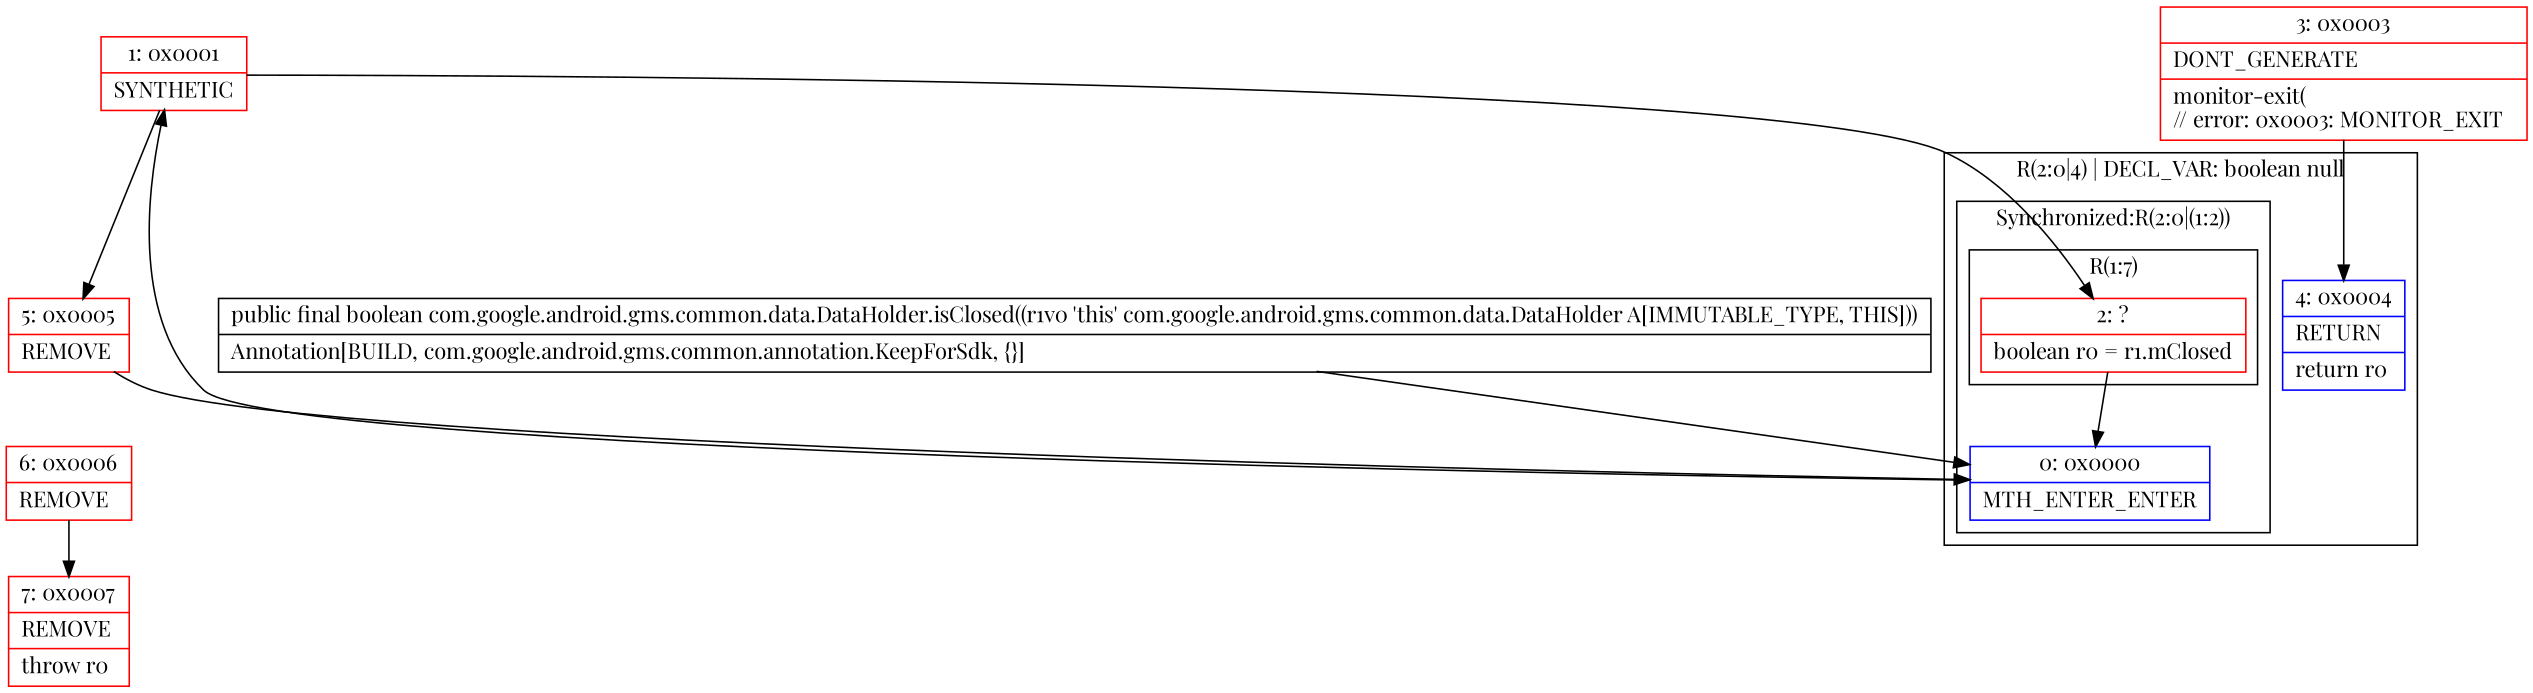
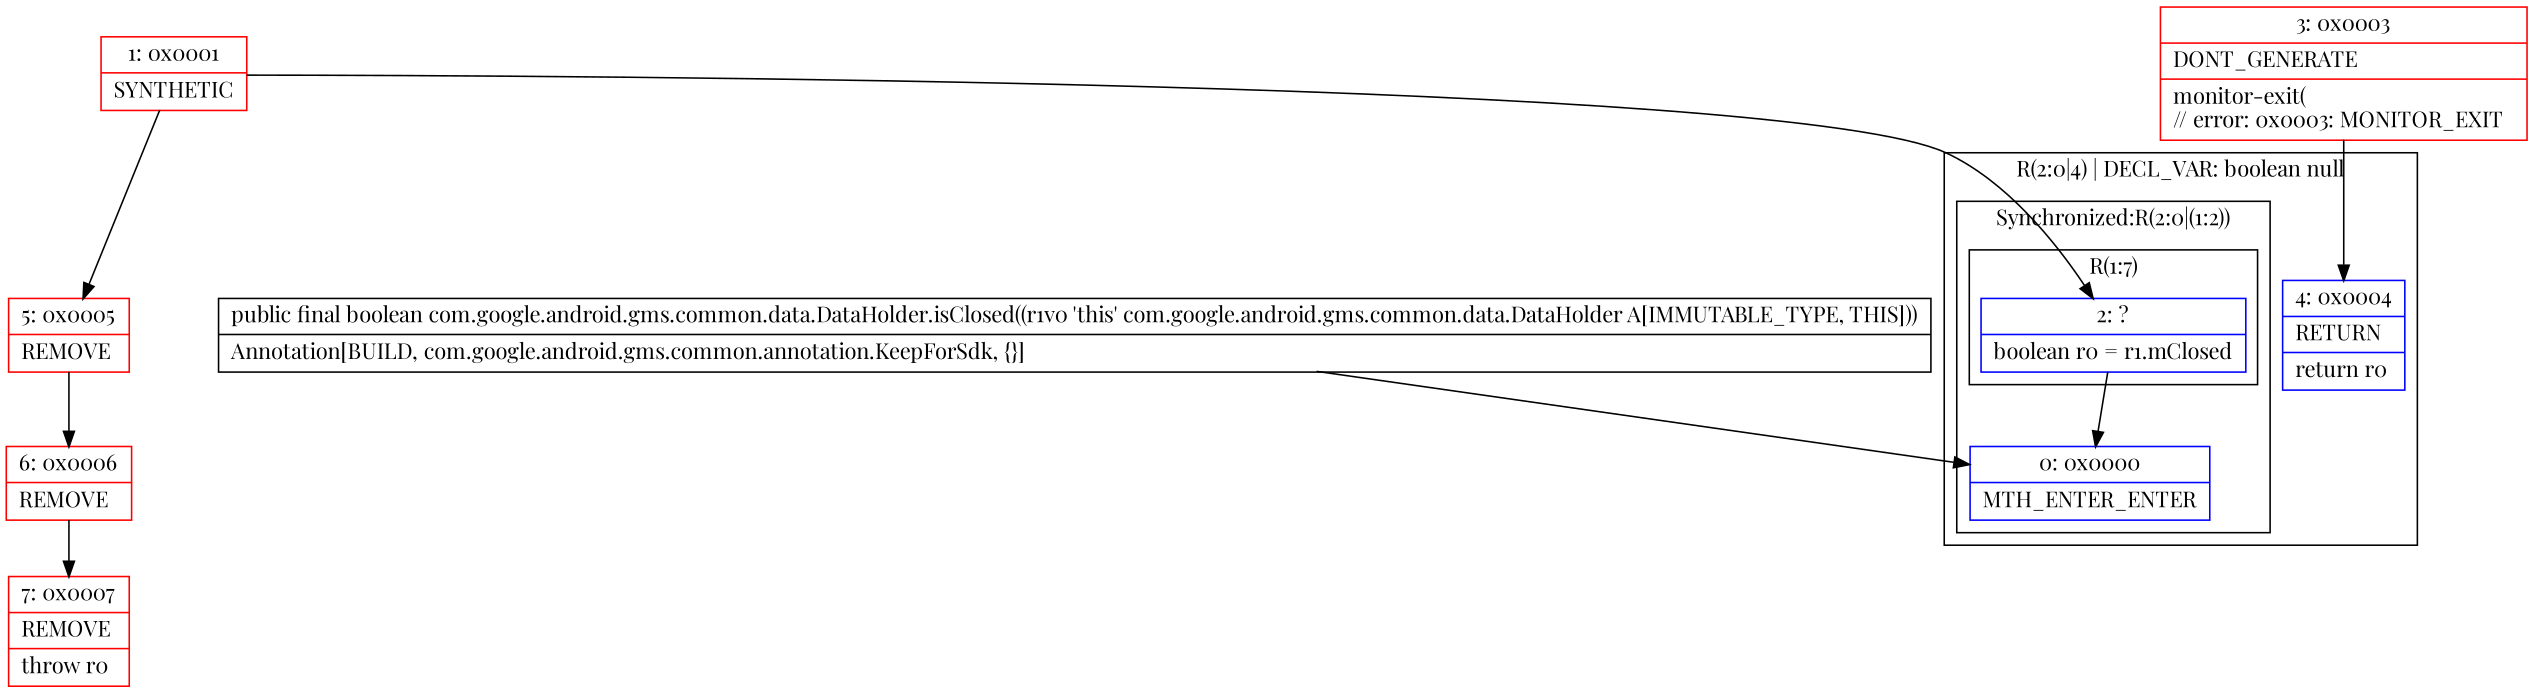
node "2: ?": color red -> blue
edge "0: 0x0000" -> "1: 0x0001": removed
edge "5: 0x0005" -> "0: 0x0000": now "5: 0x0005" -> "6: 0x0006"
